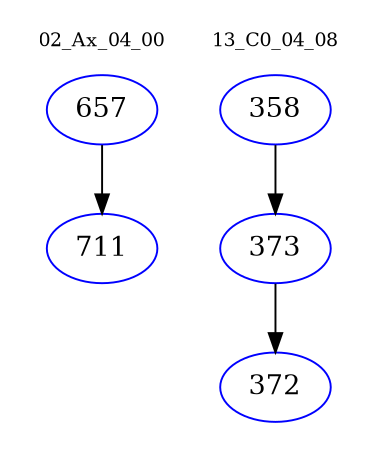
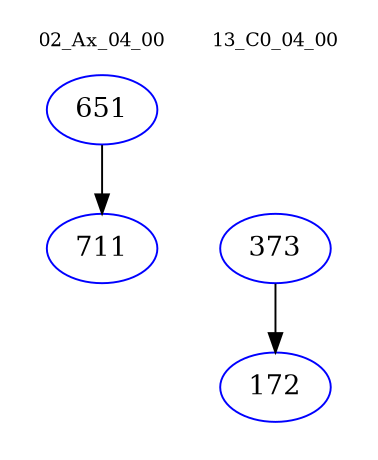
cluster "13_C0_04_08": label "13_C0_04_08" -> "13_C0_04_00"
node "657": label "657" -> "651"
node "358": removed
node "372": label "372" -> "172"
